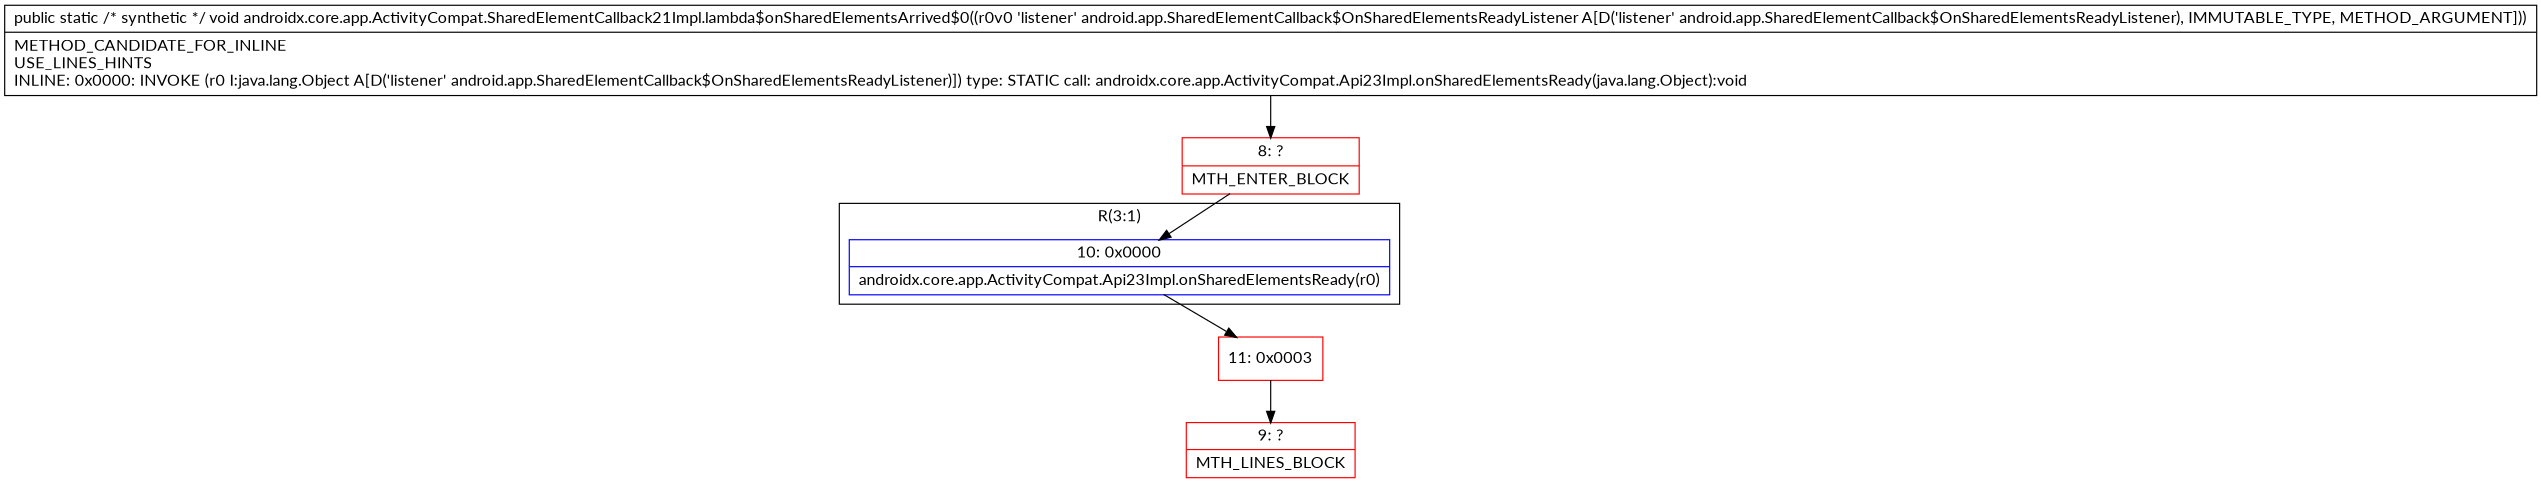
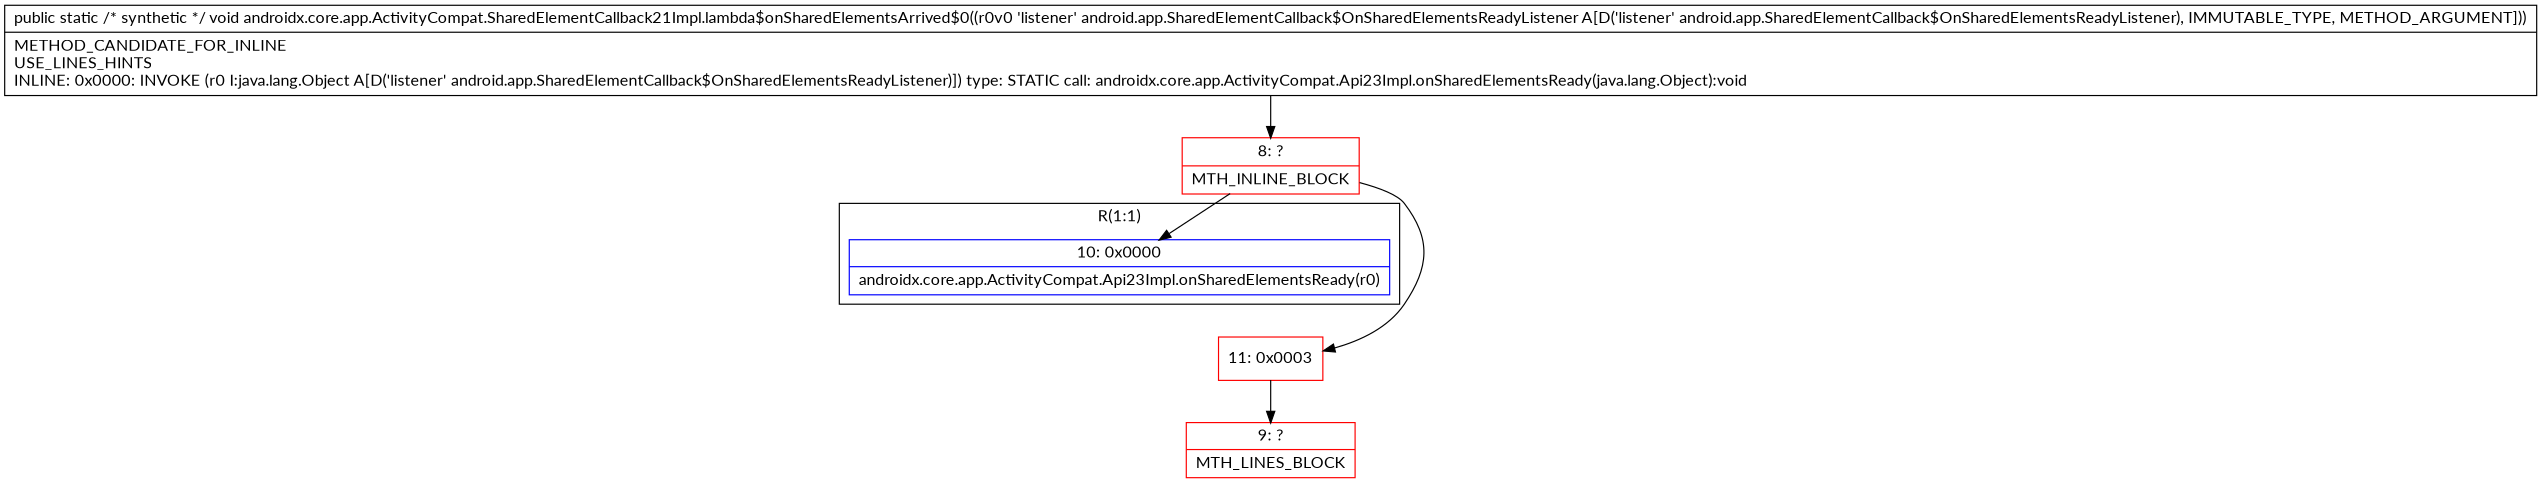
node "8: ?": text "MTH_ENTER_BLOCK" -> "MTH_INLINE_BLOCK"
cluster "R(3:1)": label "R(3:1)" -> "R(1:1)"
edge "10: 0x0000" -> "11: 0x0003": now "8: ?" -> "11: 0x0003"
